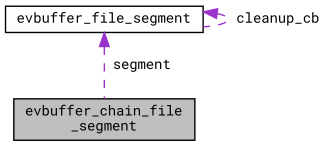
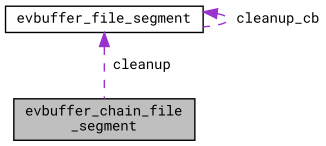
edge "evbuffer_chain_file _segment" -> "evbuffer_file_segment": label " segment" -> " cleanup"
